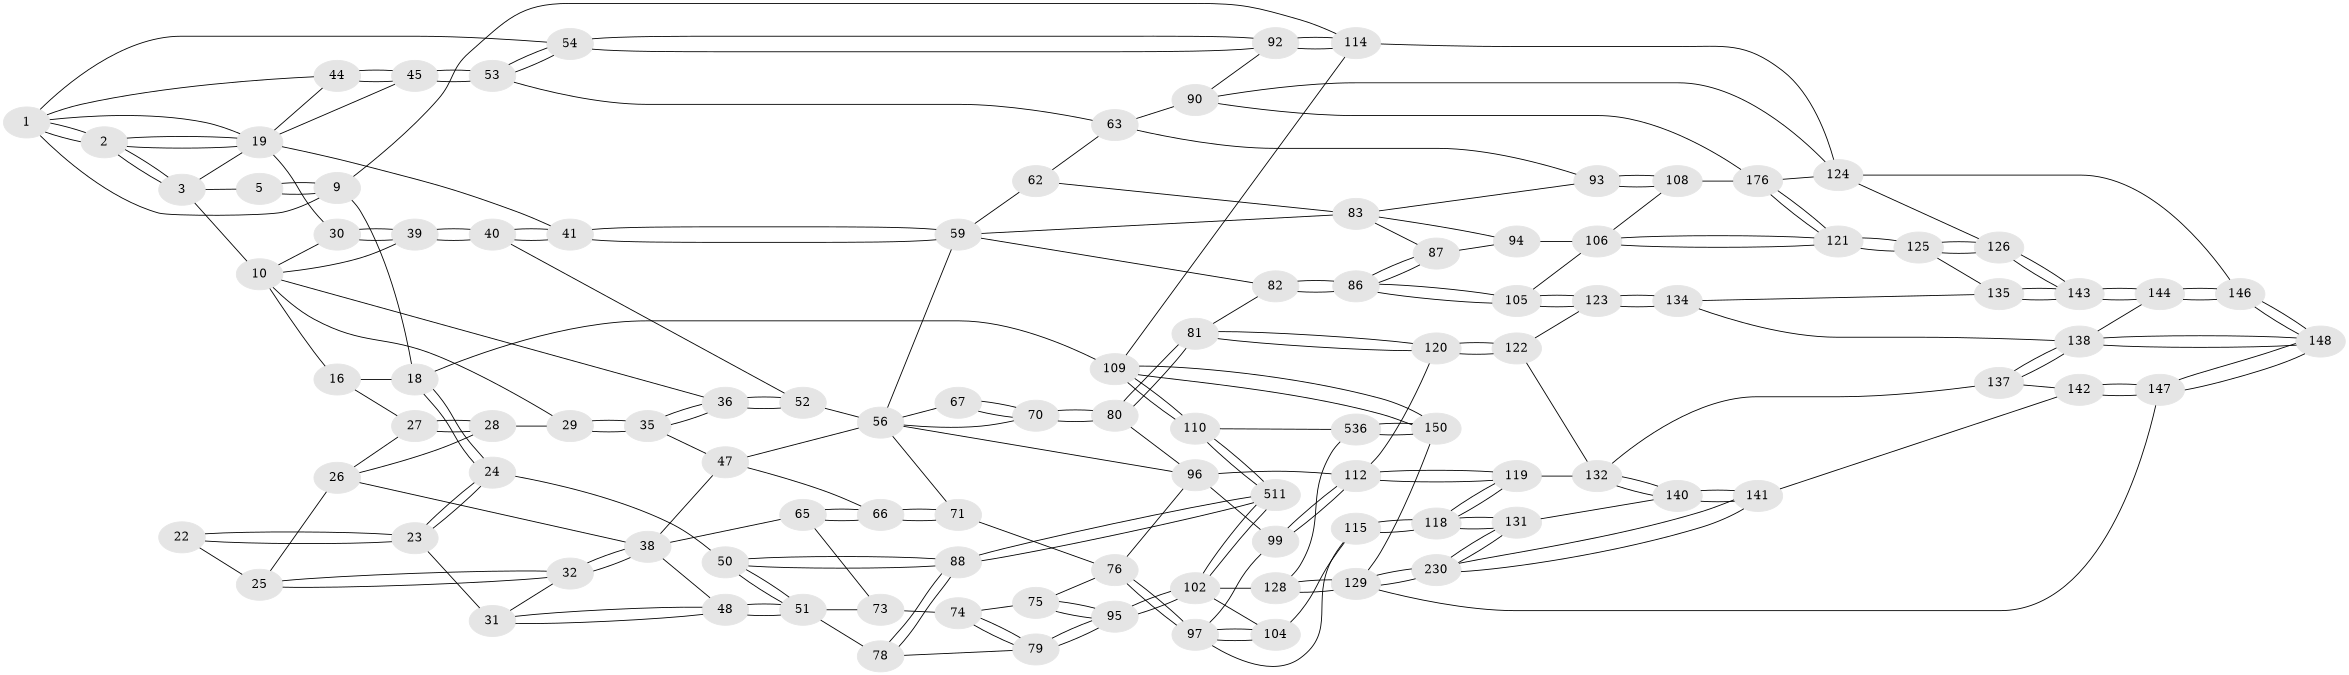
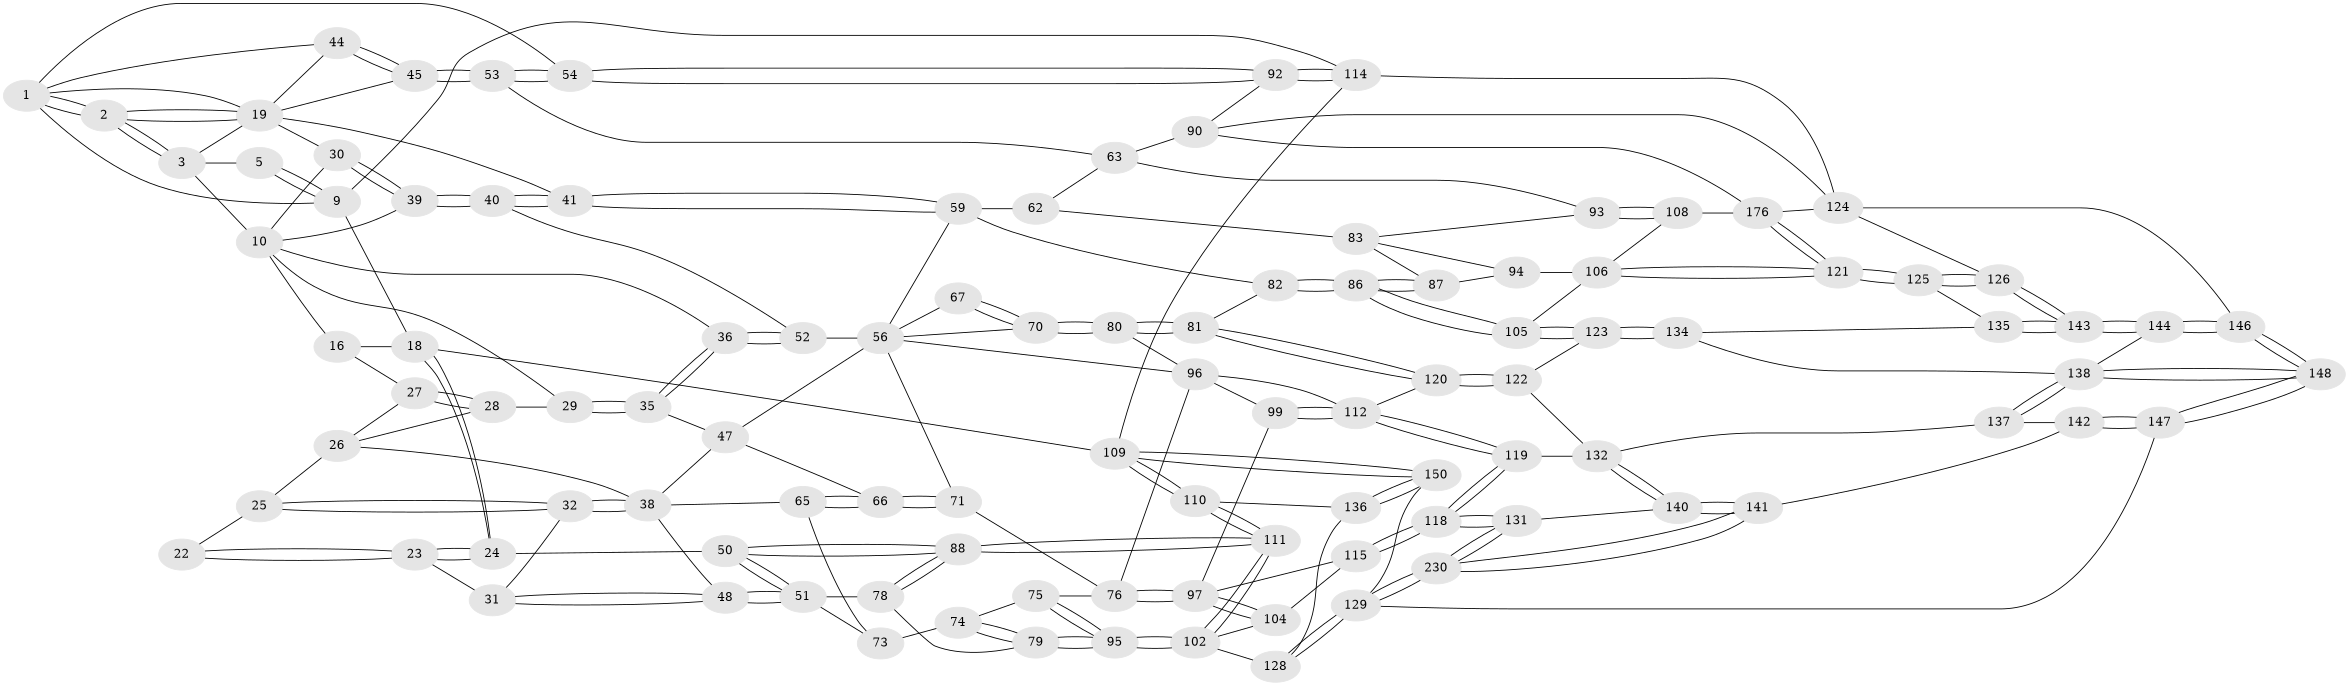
edge "83" -- "59": removed
node "536": label "536" -> "136"
node "511": label "511" -> "111"
